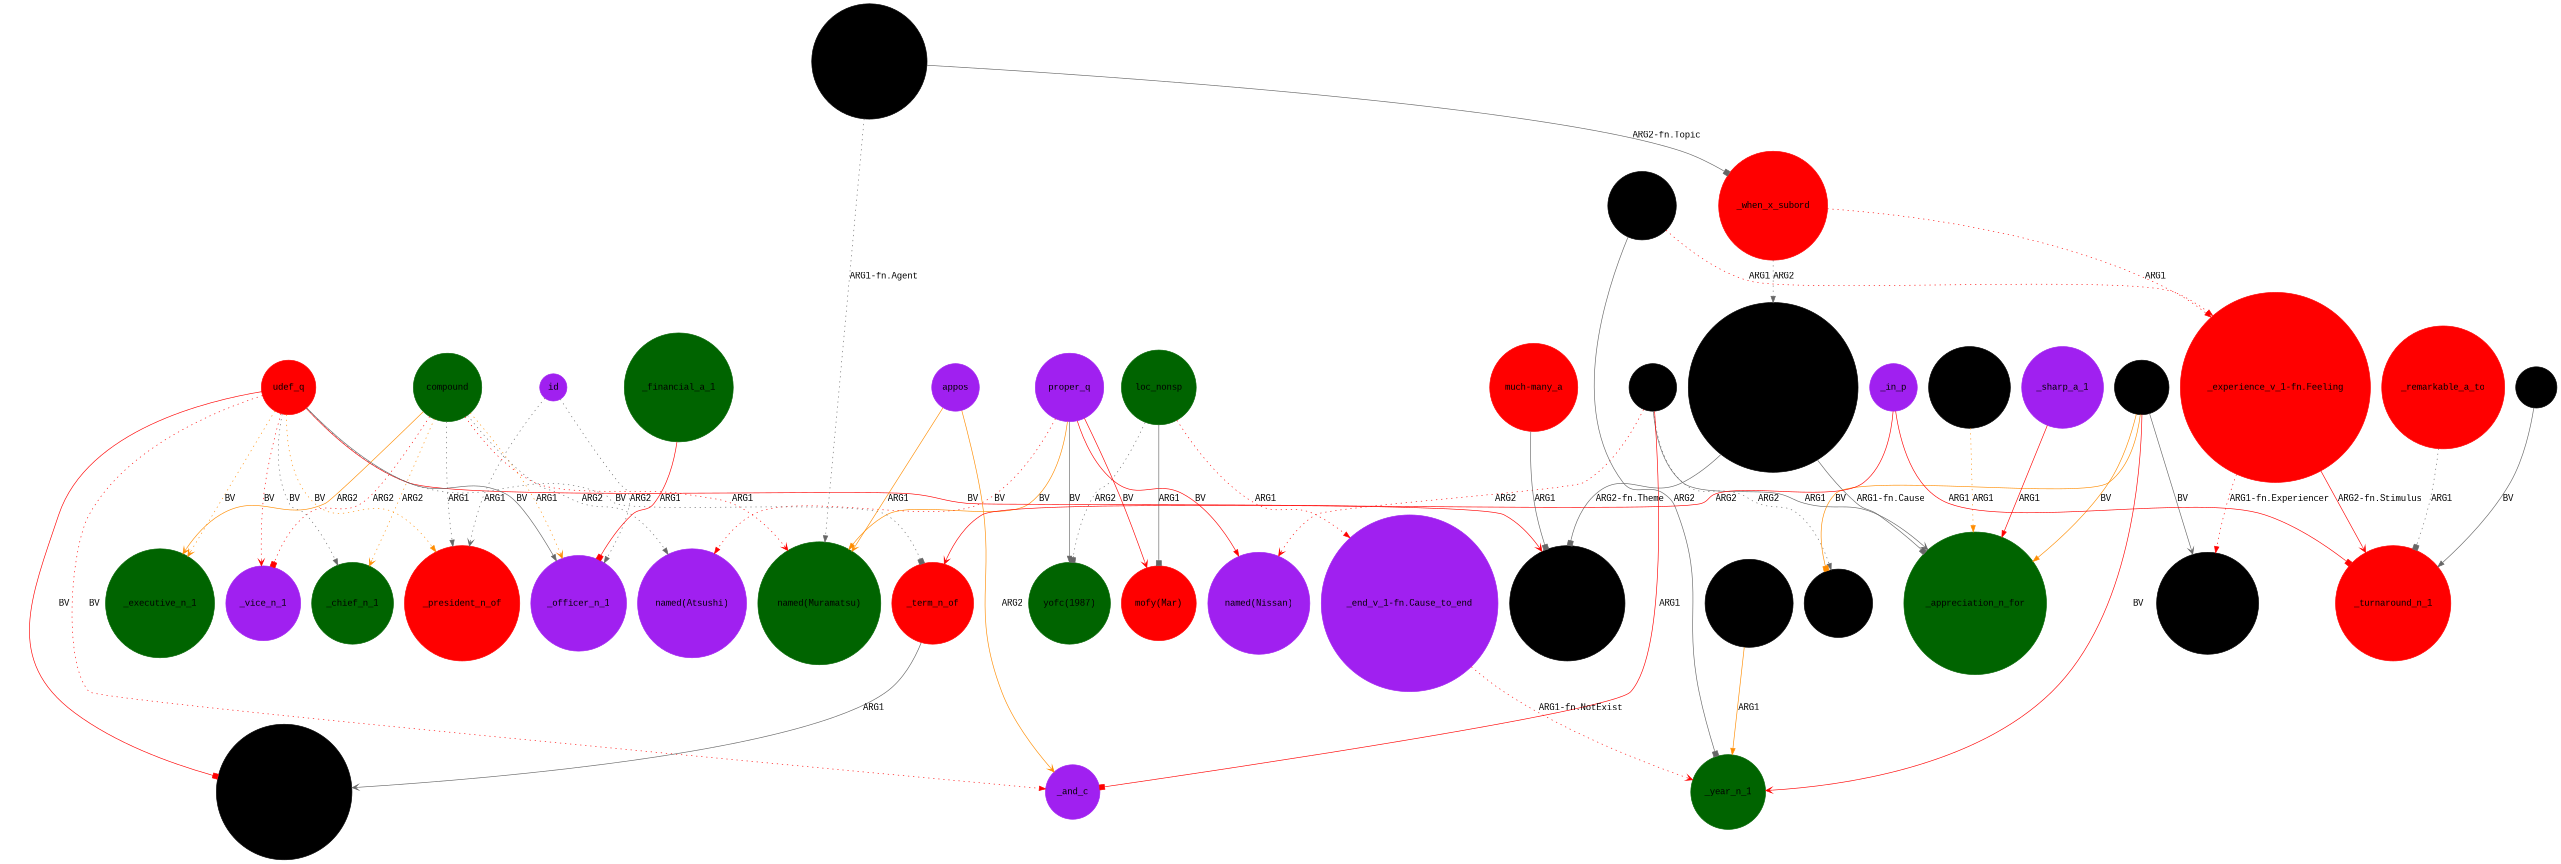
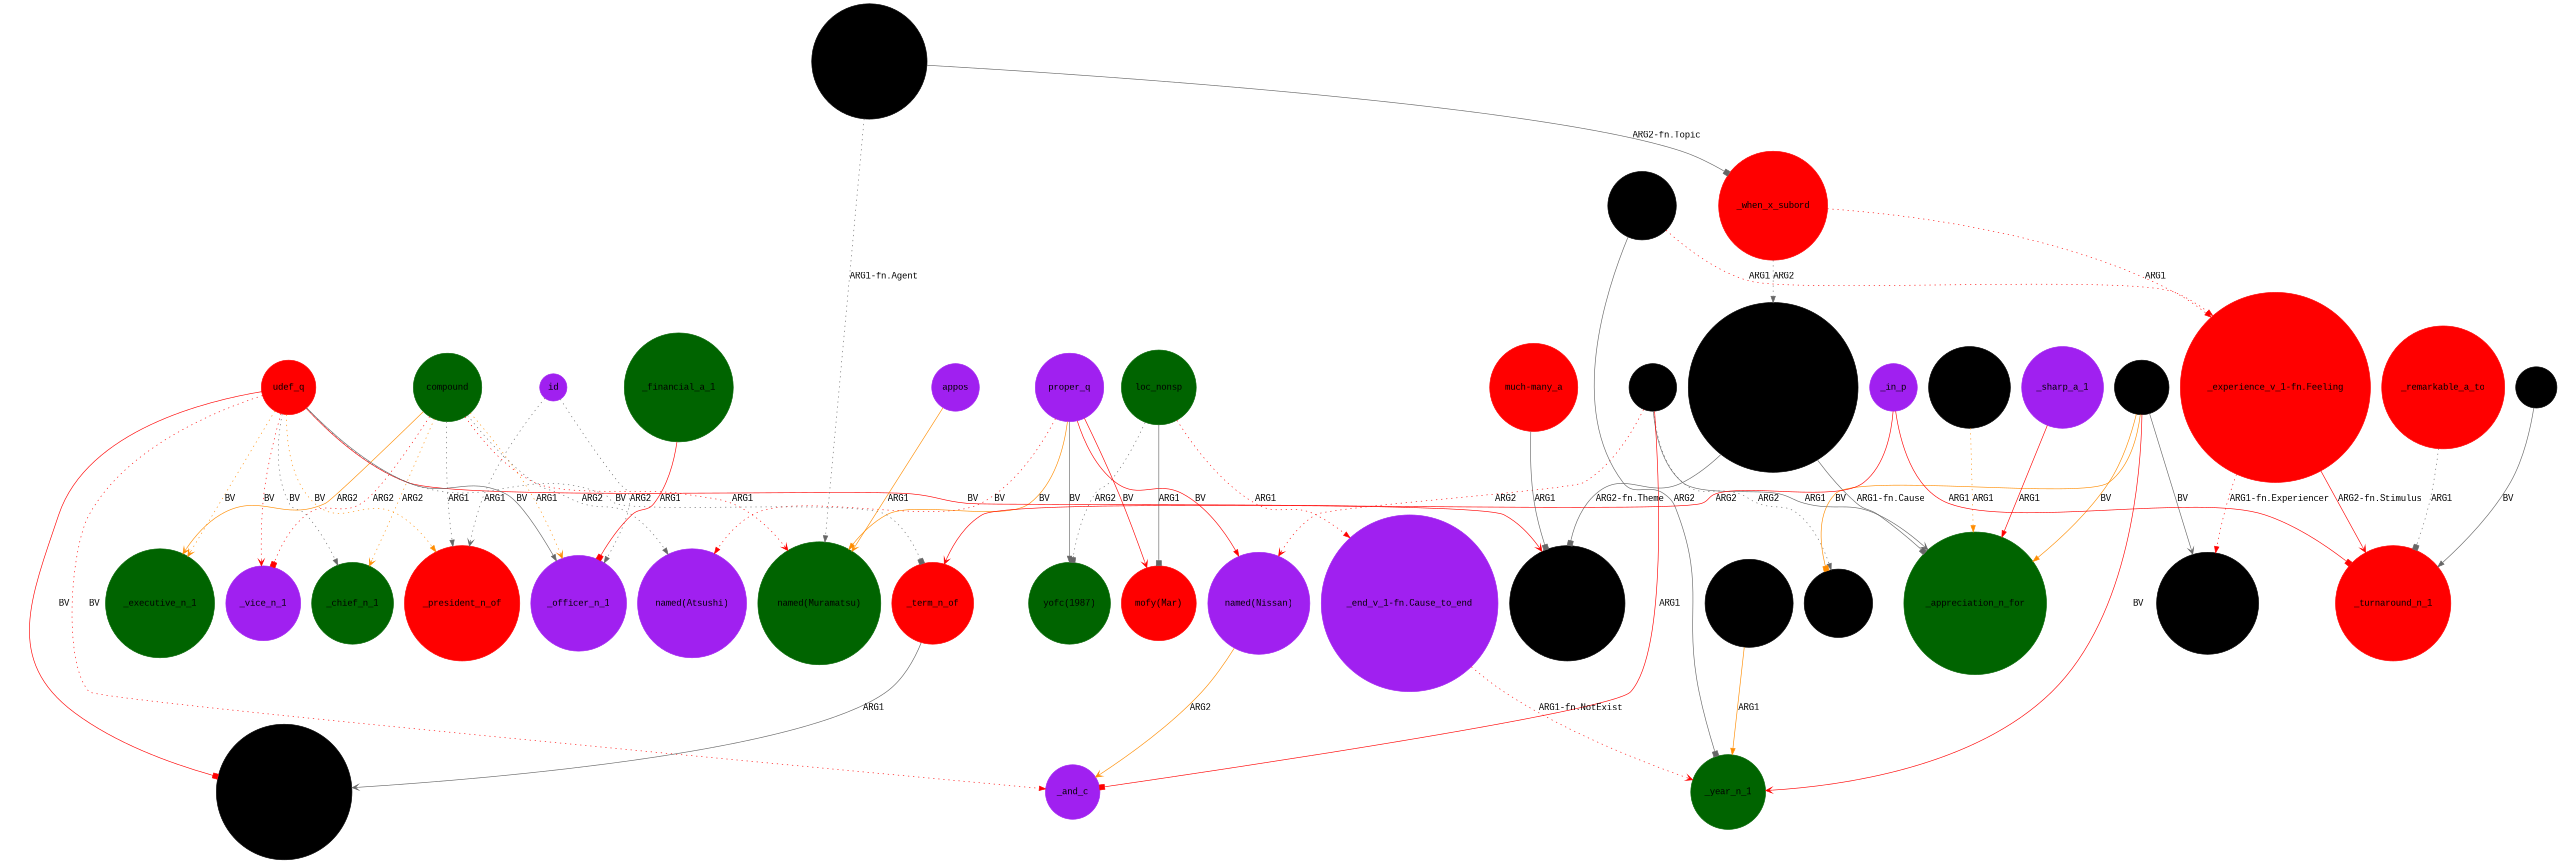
edge "appos" -> "_and_c": now "named(Nissan)" -> "_and_c"
